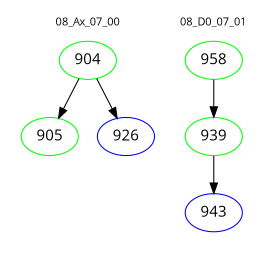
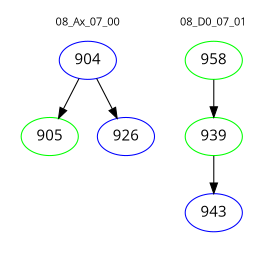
node "904": color green -> blue
